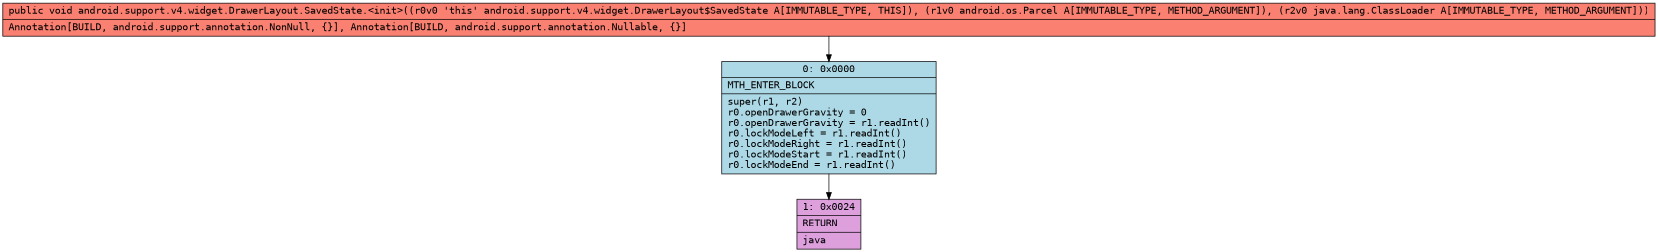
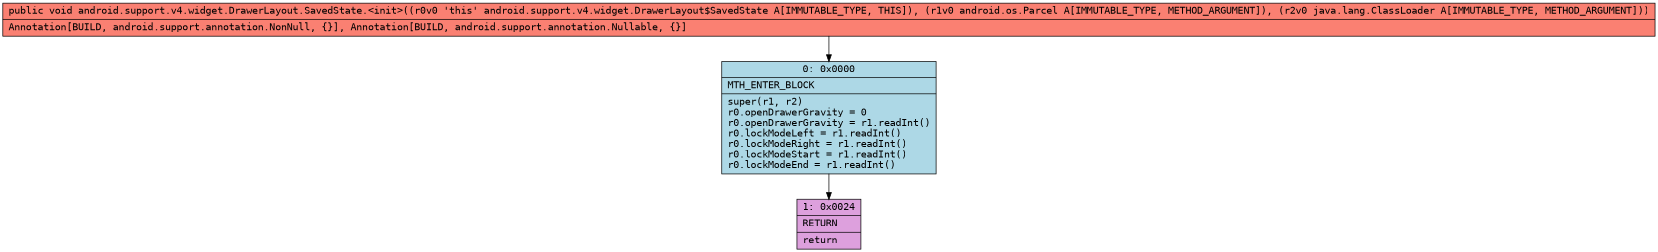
node "1: 0x0024": text "java" -> "return"
